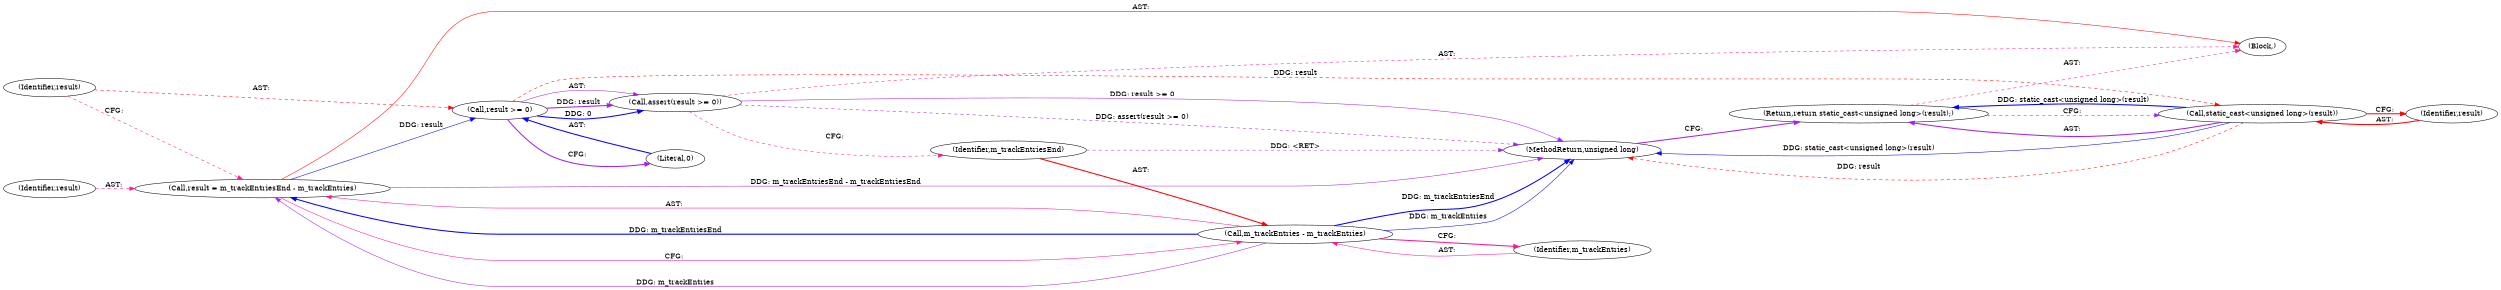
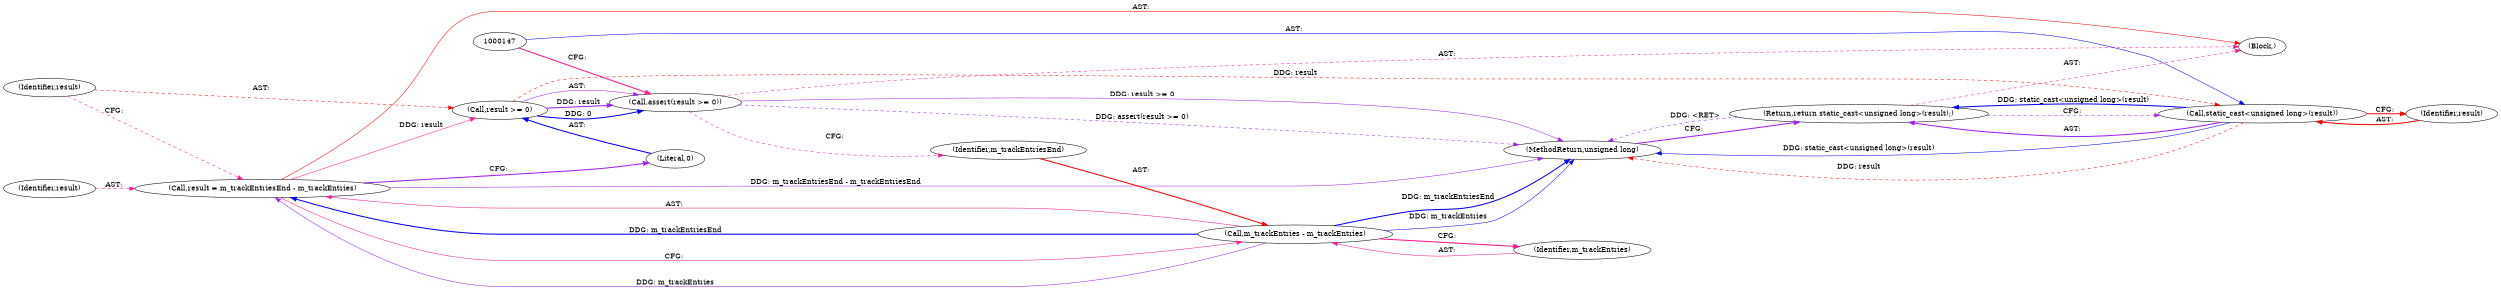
node "1000147": added
edge "(Call,result = m_trackEntriesEnd - m_trackEntries)" -> "(Call,result >= 0)": color blue -> deeppink
edge "(Identifier,m_trackEntriesEnd)" -> "(MethodReturn,unsigned long)": now "(Return,return static_cast<unsigned long>(result);)" -> "(MethodReturn,unsigned long)"
edge "(Call,result >= 0)" -> "(Literal,0)": now "(Call,result = m_trackEntriesEnd - m_trackEntries)" -> "(Literal,0)"
